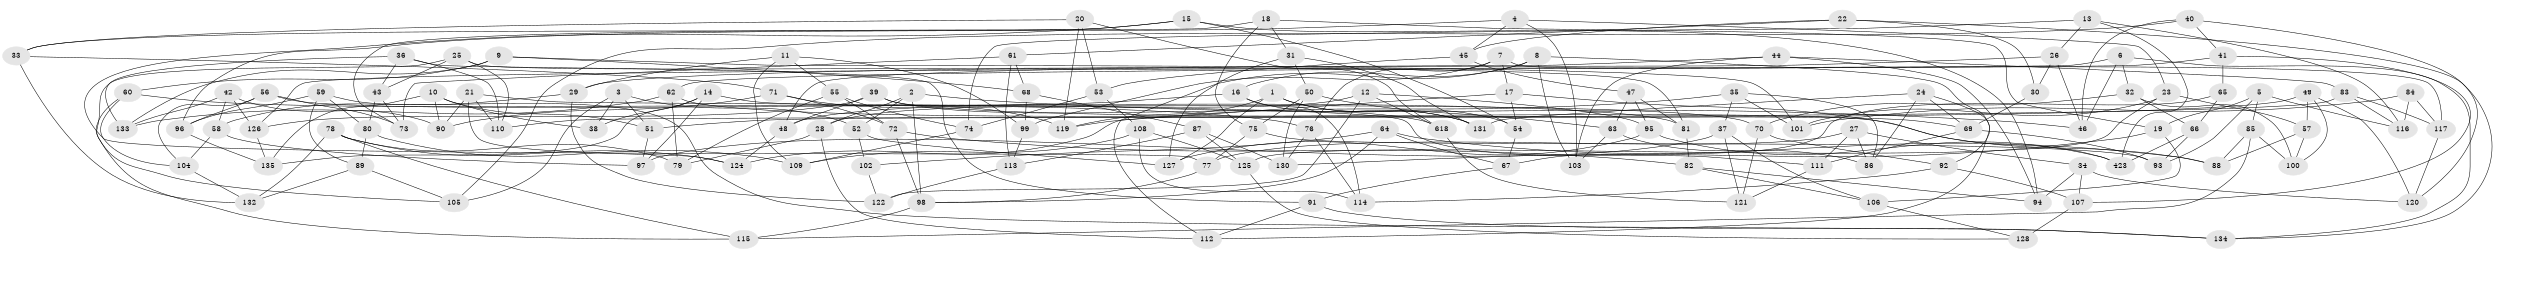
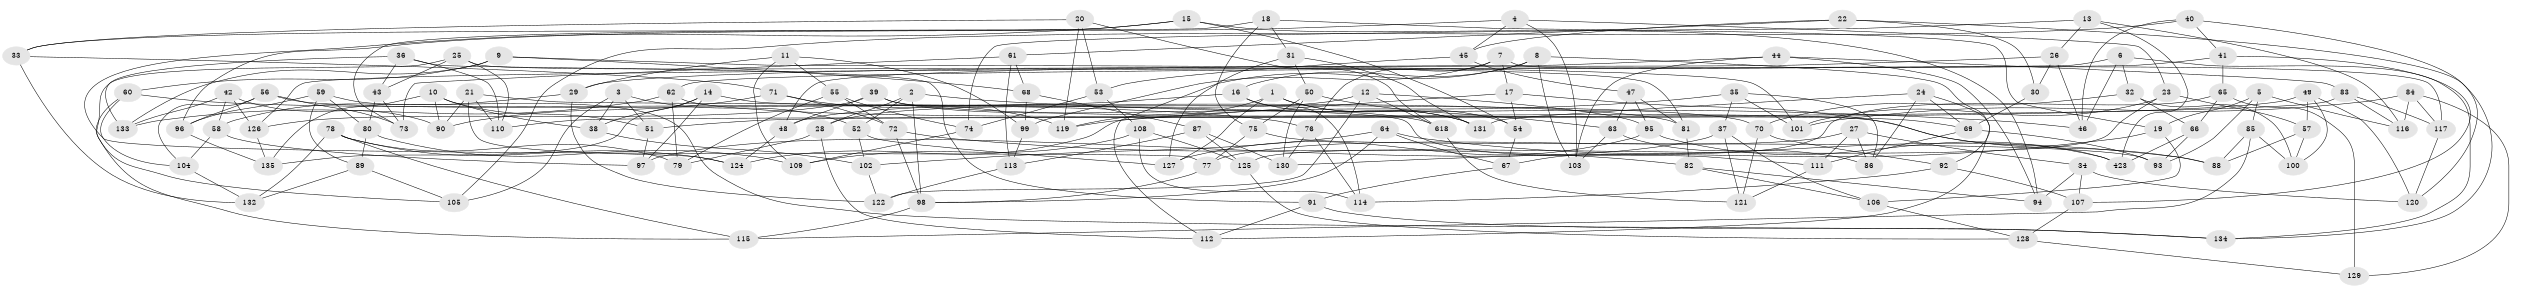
edge "38" -- "102": added
node "129": added
